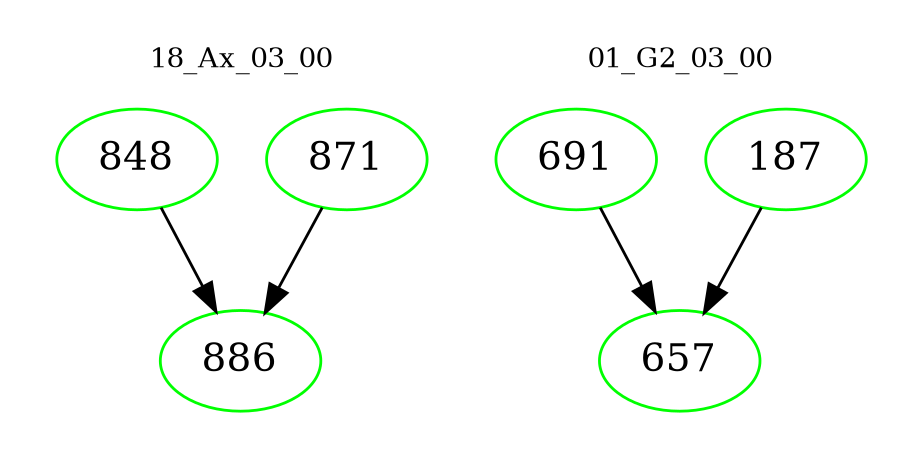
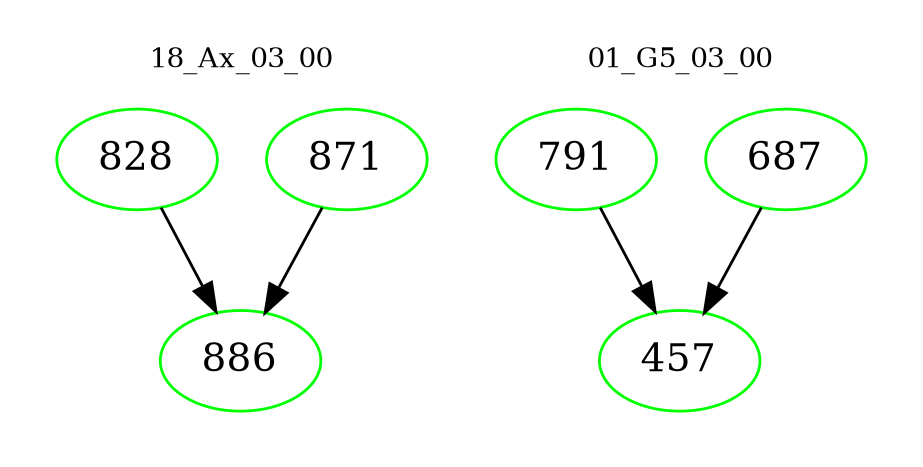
cluster "01_G2_03_00": label "01_G2_03_00" -> "01_G5_03_00"
node "848": label "848" -> "828"
node "691": label "691" -> "791"
node "187": label "187" -> "687"
node "657": label "657" -> "457"
